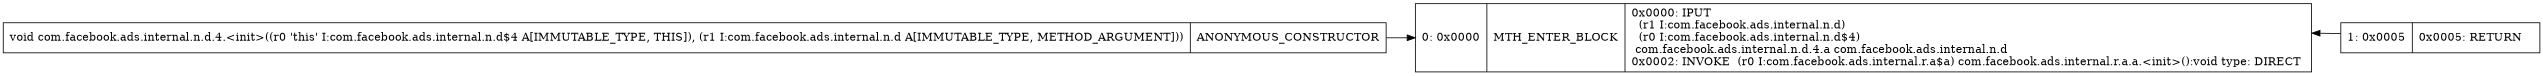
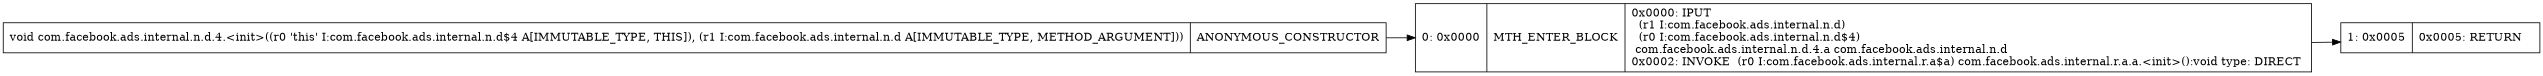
edge "1: 0x0005" -> "0: 0x0000": reversed
